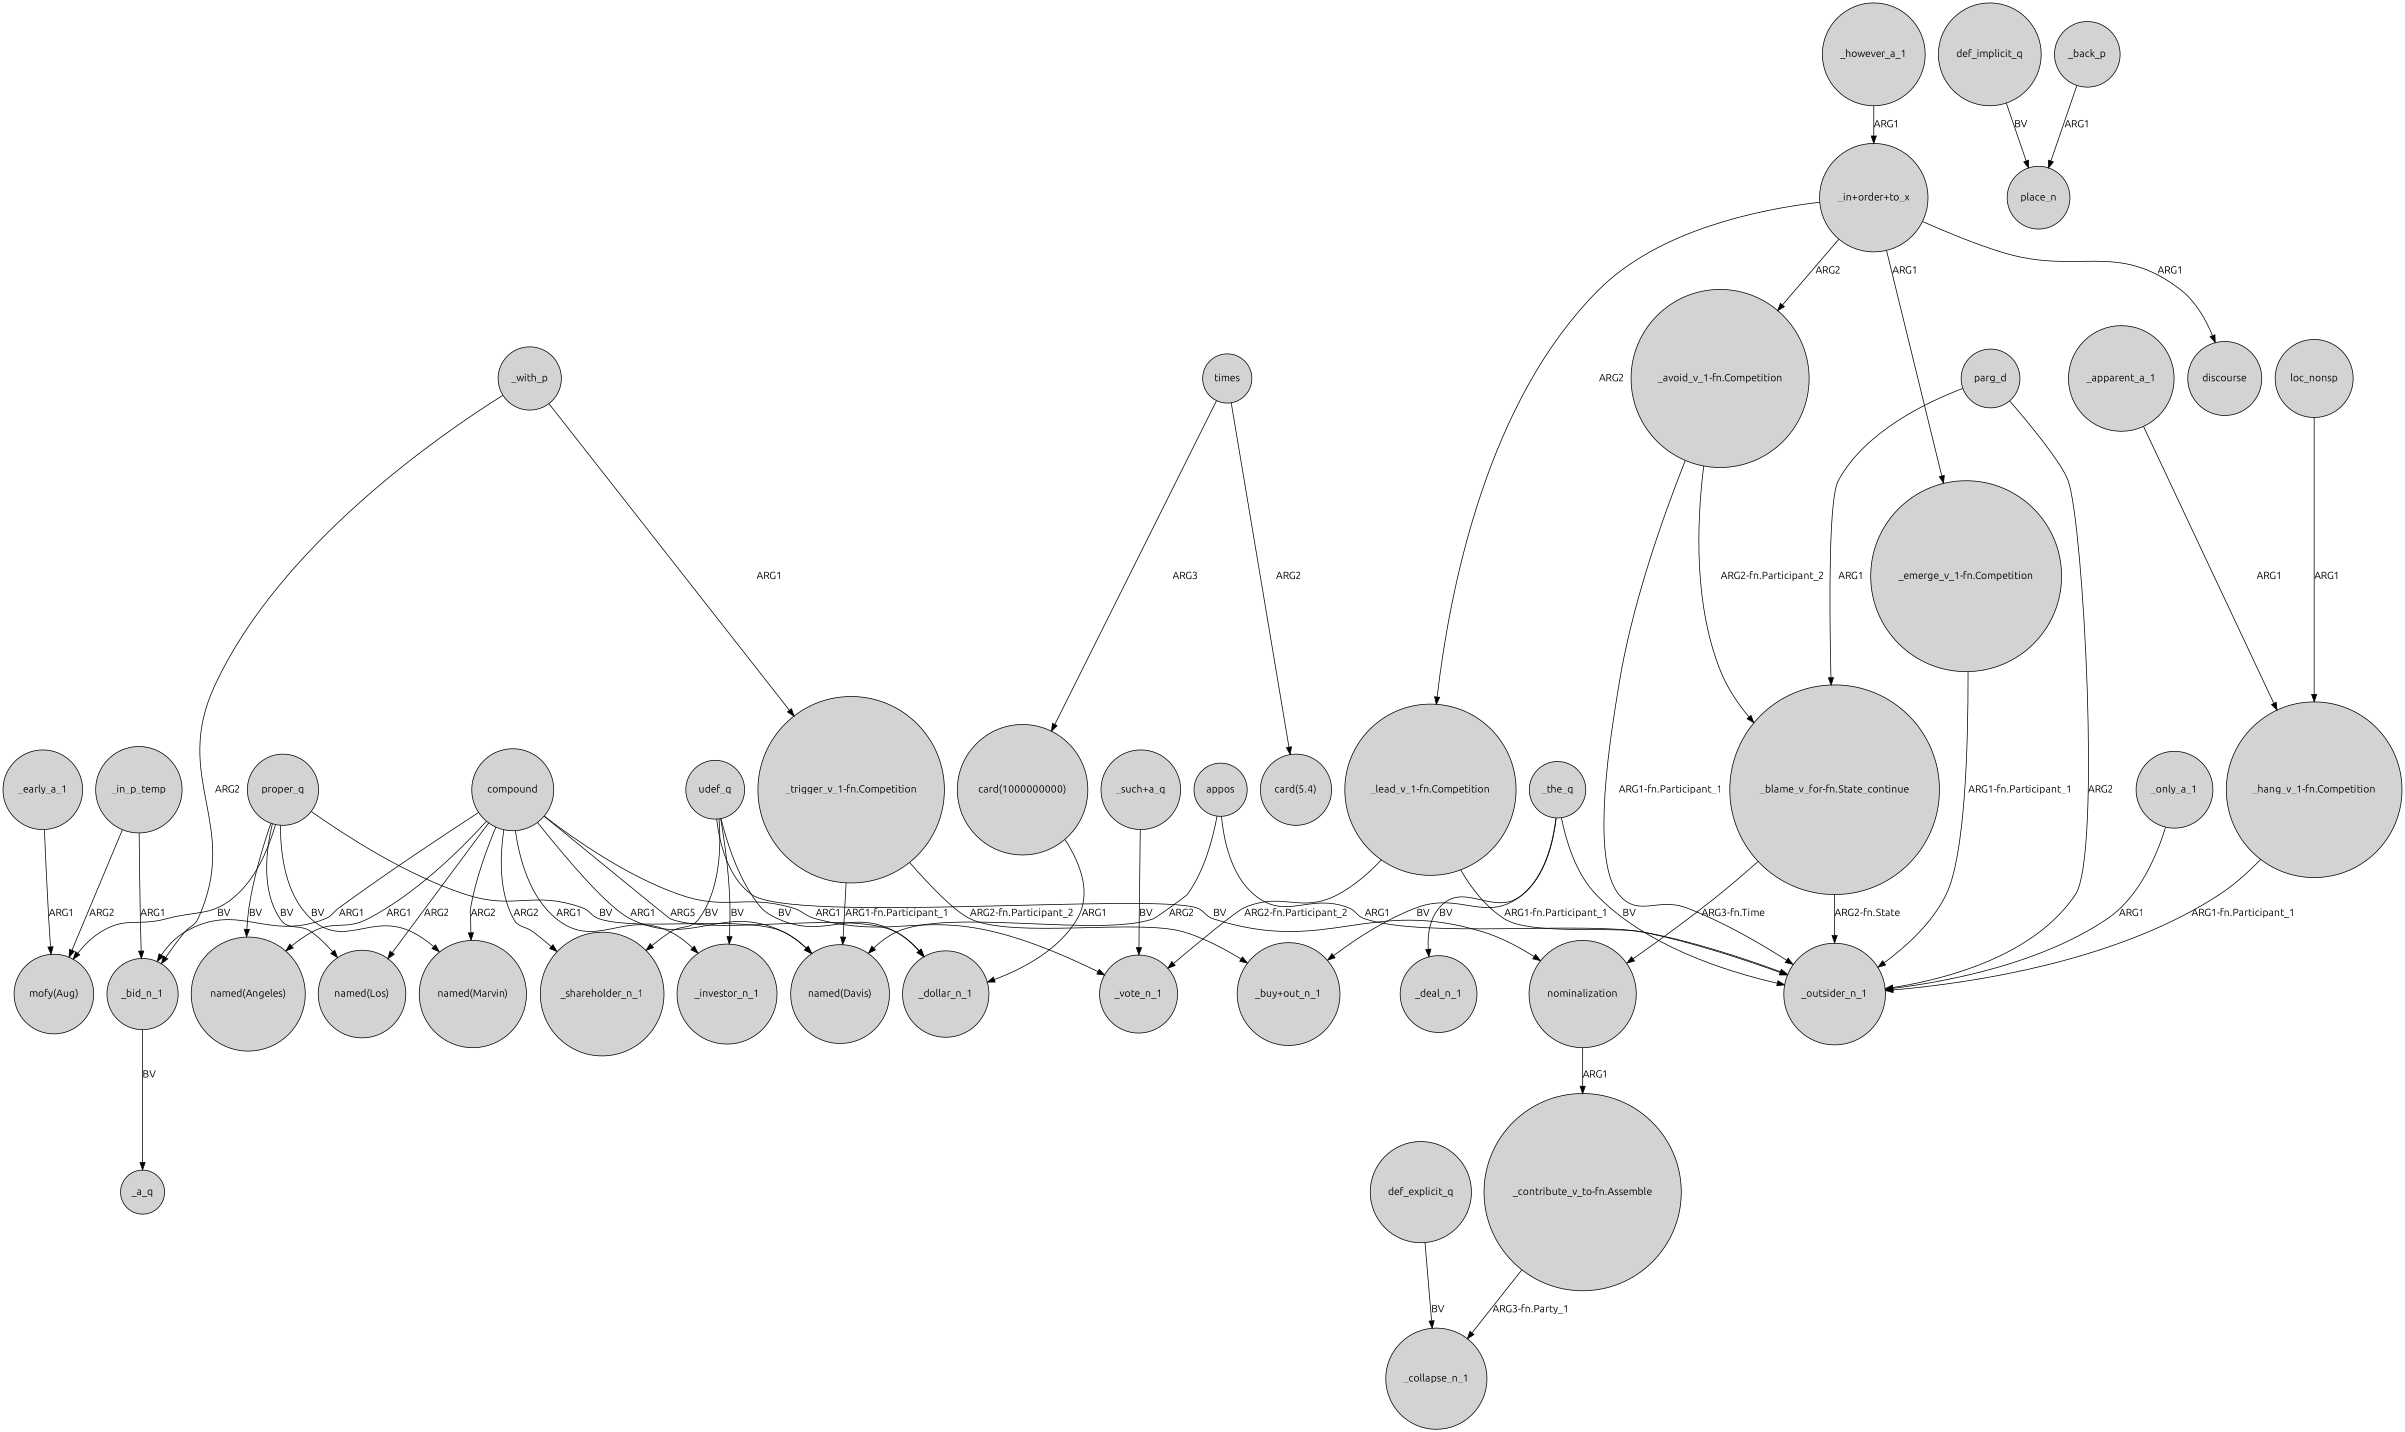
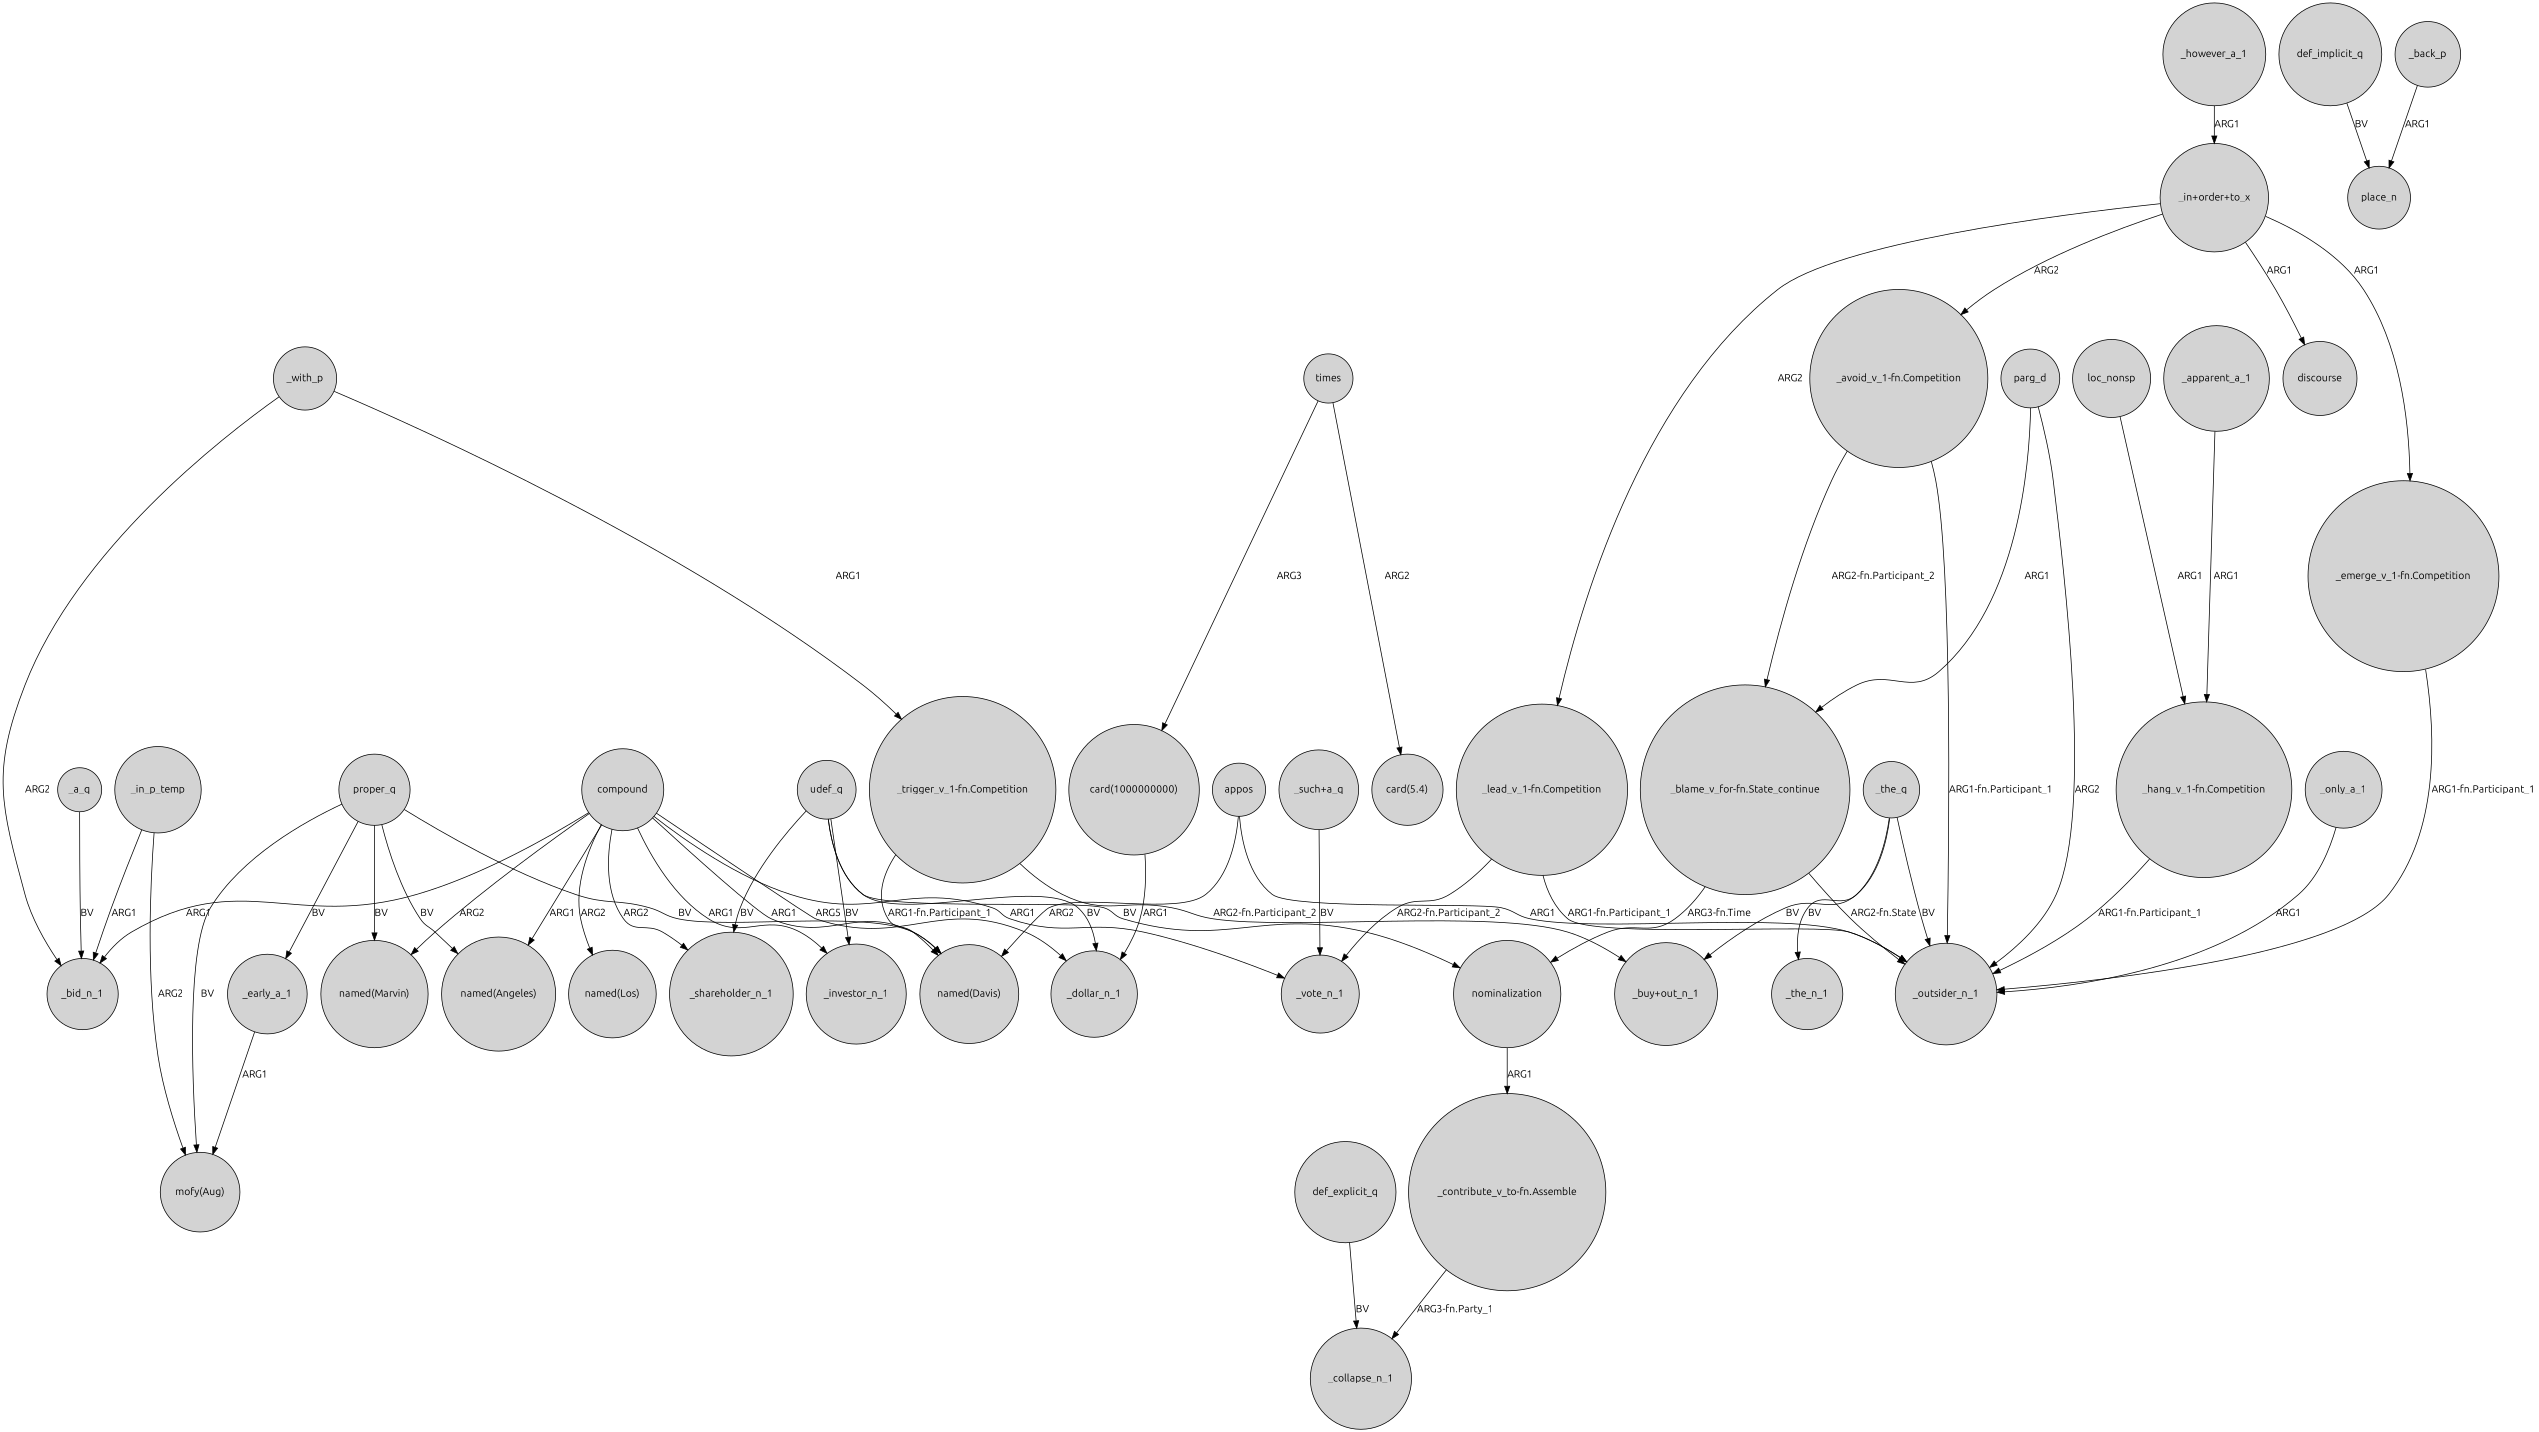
edge "proper_q" -> "named(Los)": now "proper_q" -> "_early_a_1"
node "_deal_n_1": label "_deal_n_1" -> "_the_n_1"
edge "_bid_n_1" -> "_a_q": reversed
